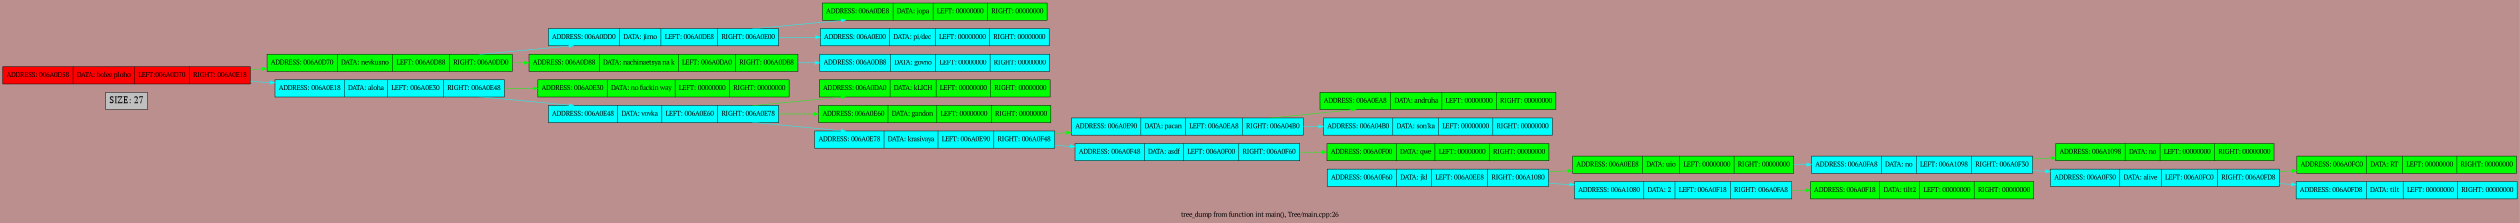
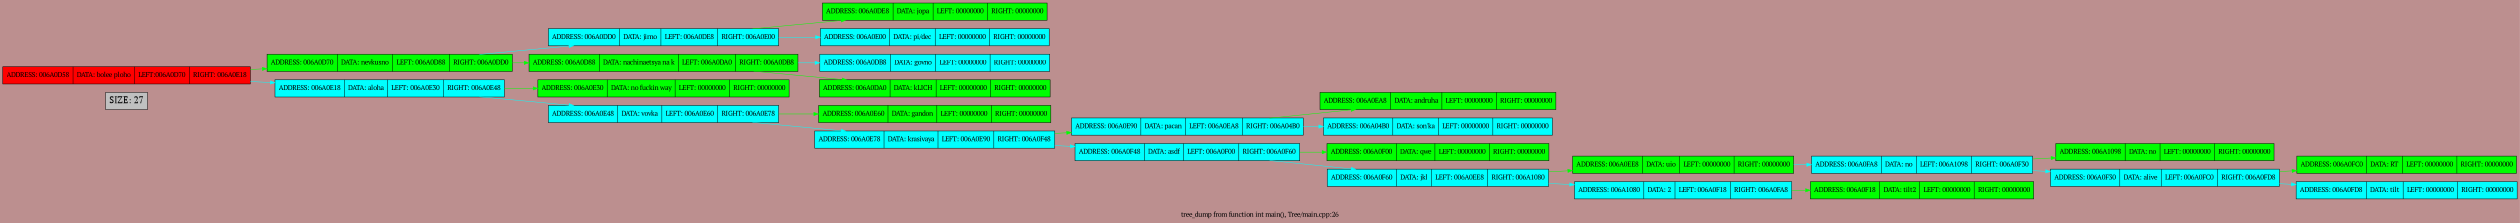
edge "ADDRESS: 006A0DD0" -> "ADDRESS: 006A0DE8": color aqua -> lime
edge "ADDRESS: 006A0E48" -> "ADDRESS: 006A0DA0": now "ADDRESS: 006A0D88" -> "ADDRESS: 006A0DA0"
edge "ADDRESS: 006A0F48" -> "ADDRESS: 006A0F60": added
